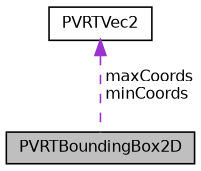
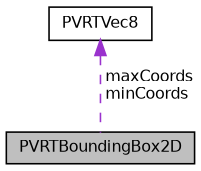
node "PVRTVec2": label "PVRTVec2" -> "PVRTVec8"
